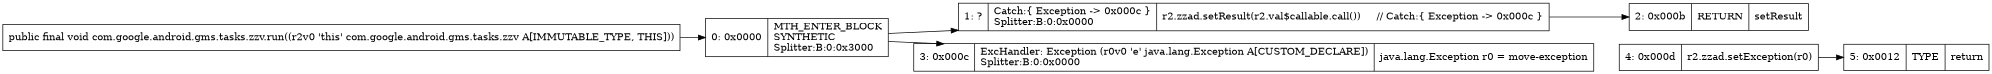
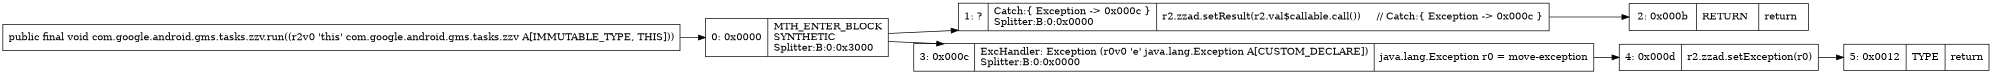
node "2: 0x000b": text "setResult" -> "return"
edge "3: 0x000c" -> "4: 0x000d": added
